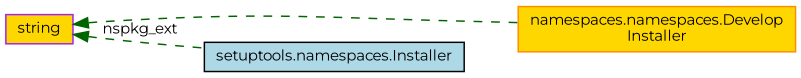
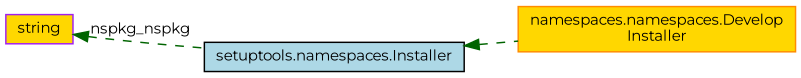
edge "namespaces.namespaces.Develop Installer" -> "string": now "namespaces.namespaces.Develop Installer" -> "setuptools.namespaces.Installer"
edge "setuptools.namespaces.Installer" -> "string": label " nspkg_ext" -> " nspkg_nspkg"
